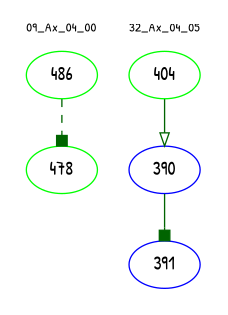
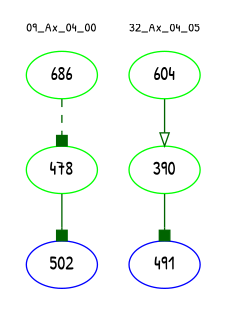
node "486": label "486" -> "686"
node "404": label "404" -> "604"
node "390": color blue -> green
node "502": added
node "391": label "391" -> "491"
